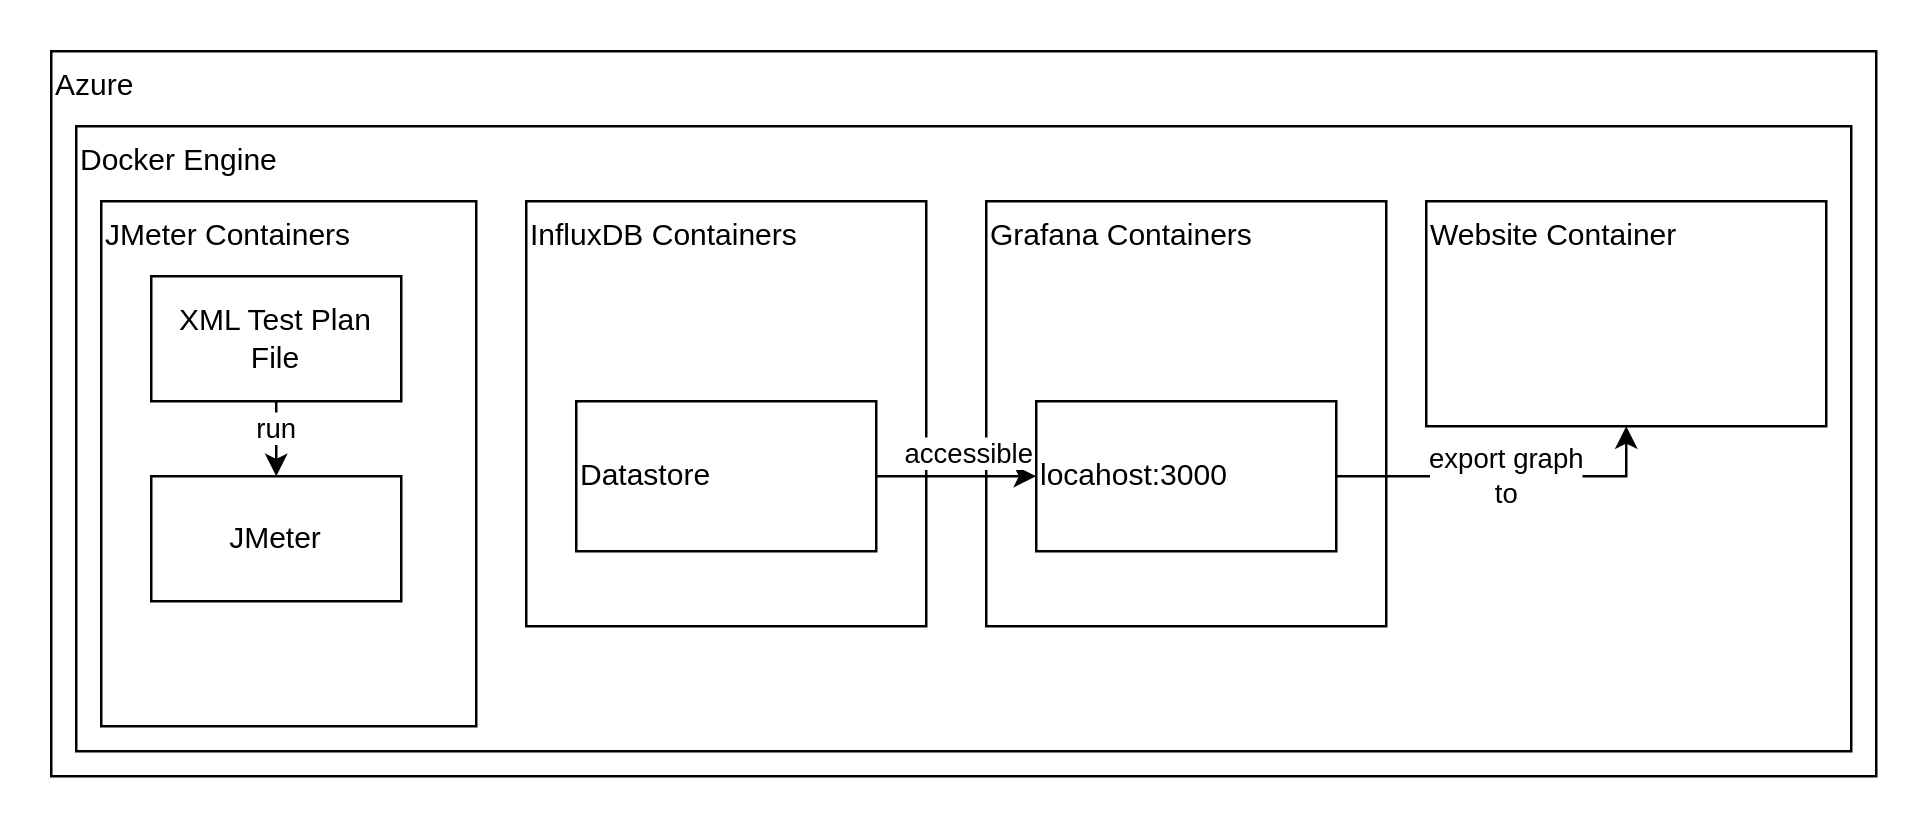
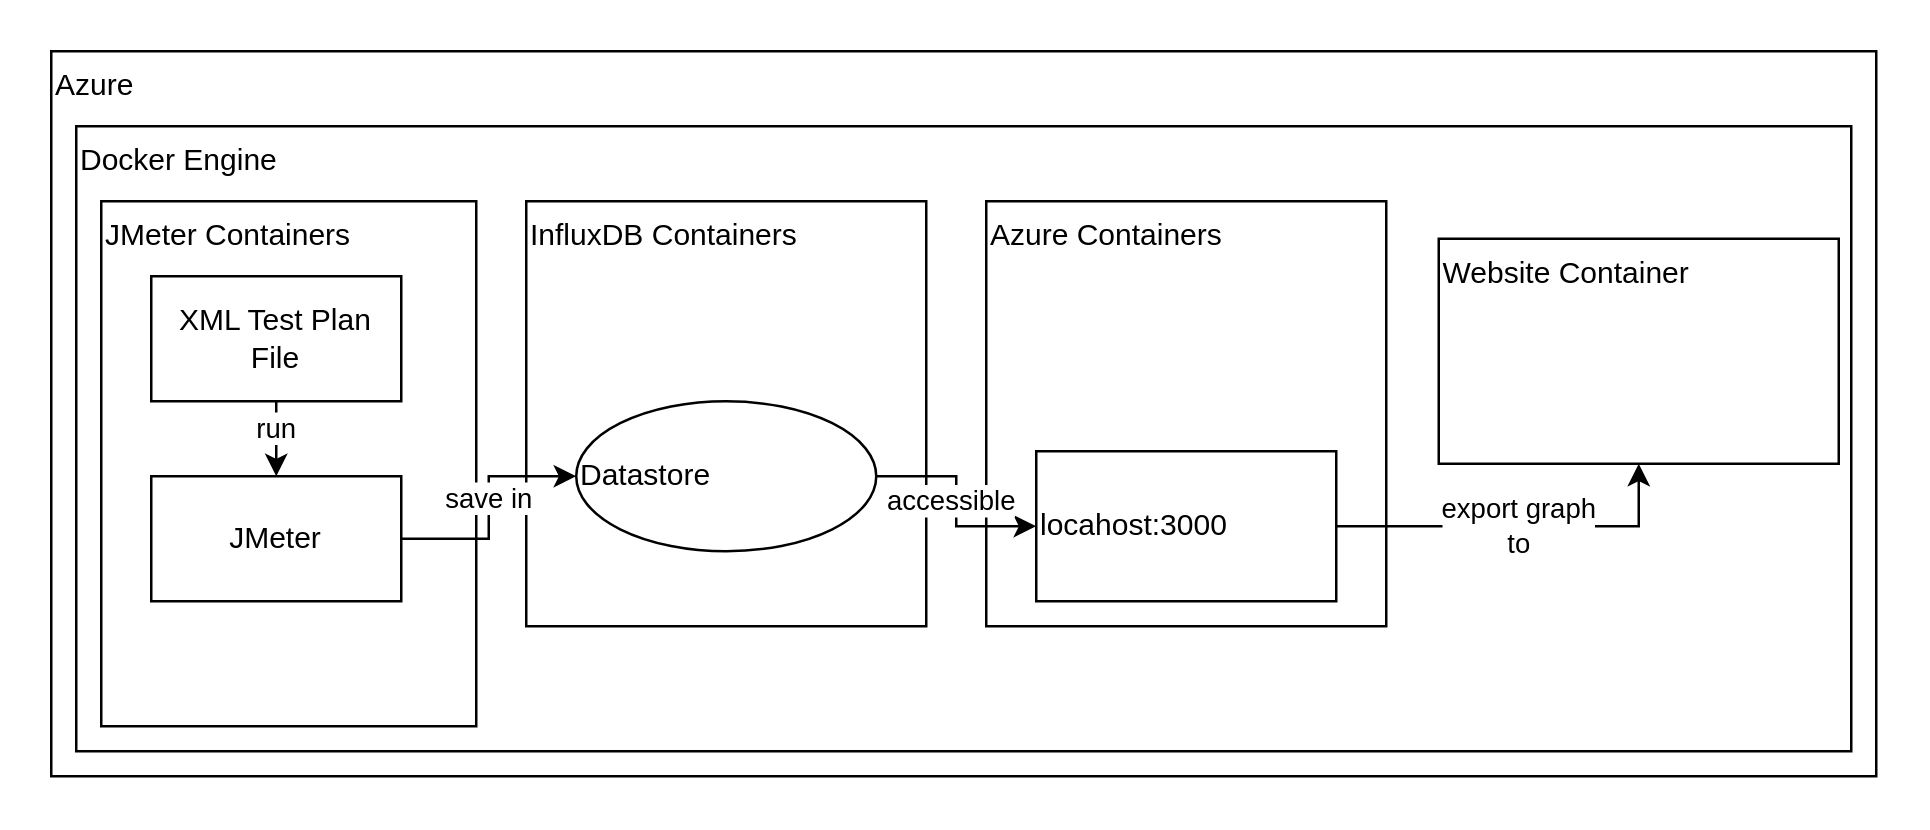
node "Grafana Containers": label "Grafana Containers" -> "Azure Containers"
node "Website Container": moved (1626, 314) -> (1639, 351)
node "Datastore": shape rectangle -> ellipse
node "locahost:3000": moved (1186, 476) -> (1186, 526)
edge "JMeter" -> "Datastore": added, label "save in"
